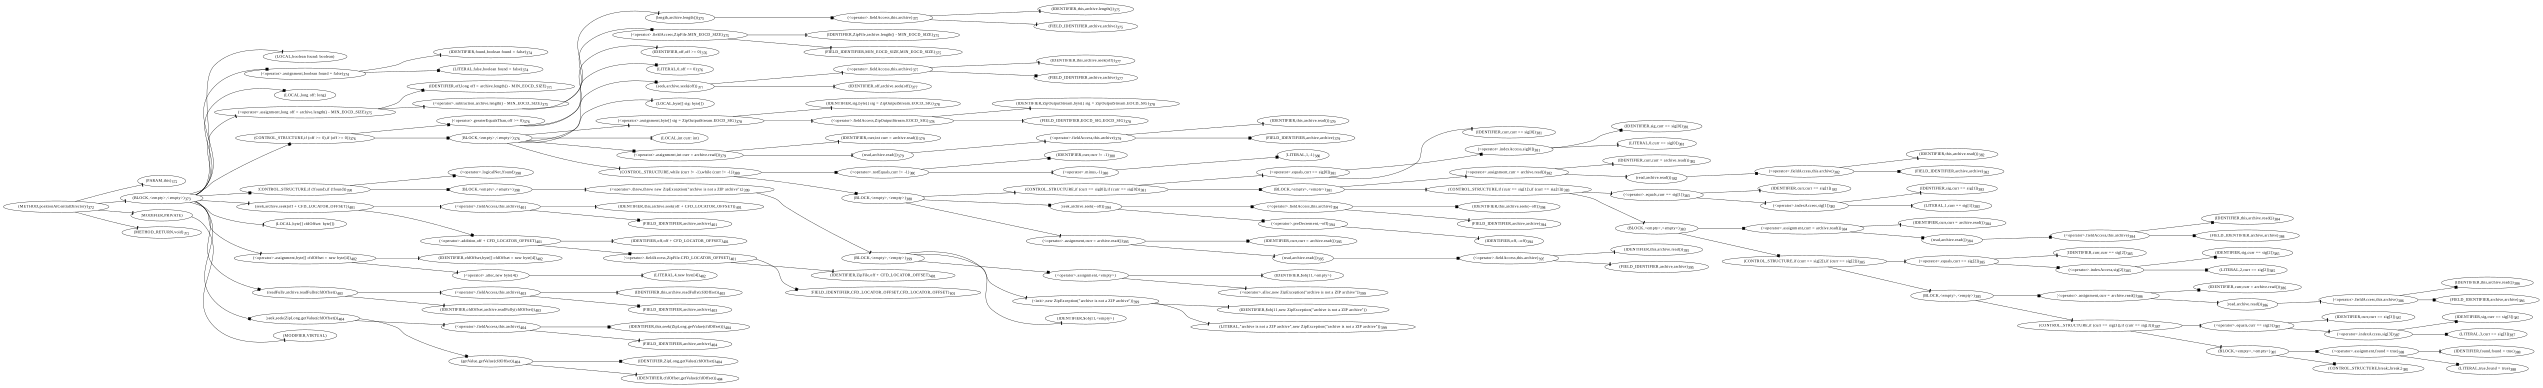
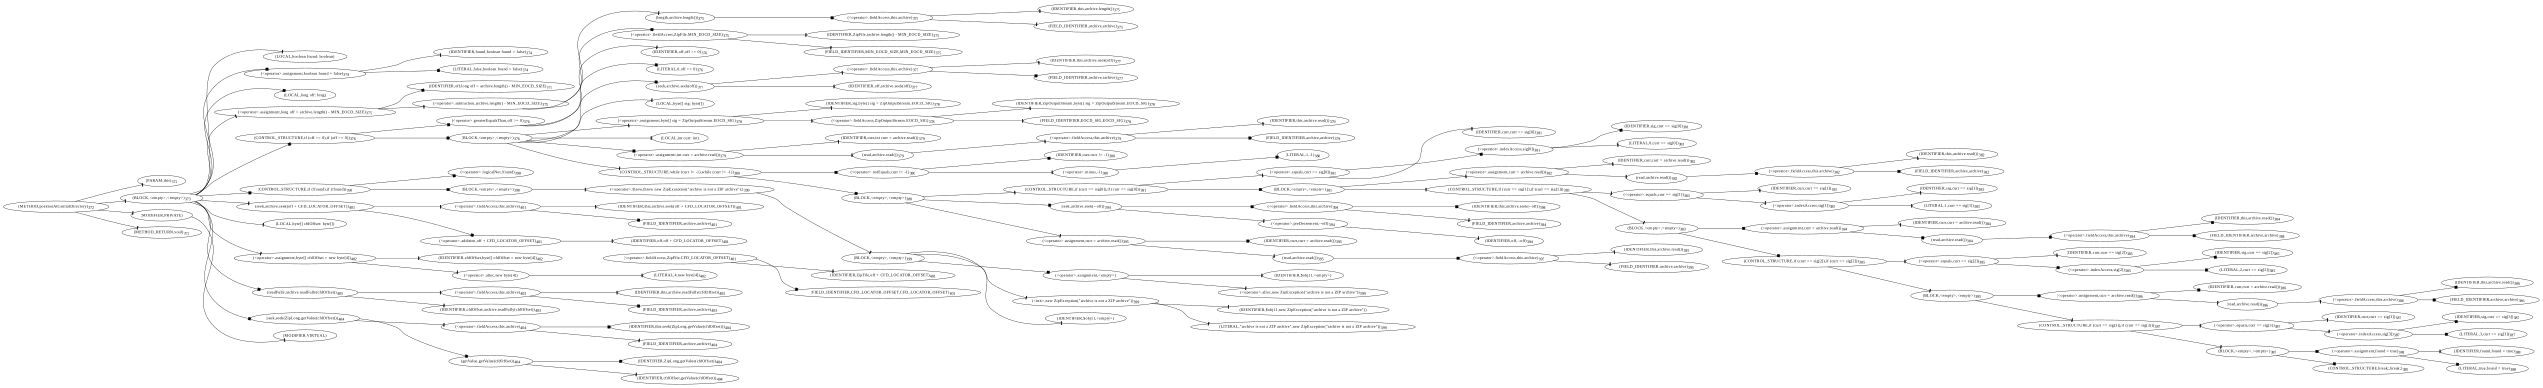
edge "(seek,archive.seek(--off))" -> "(<operator>.preDecrement,--off)": arrowhead box -> tee
edge "(<operator>.addition,off + CFD_LOCATOR_OFFSET)" -> "(<operator>.fieldAccess,ZipFile.CFD_LOCATOR_OFFSET)": removed
